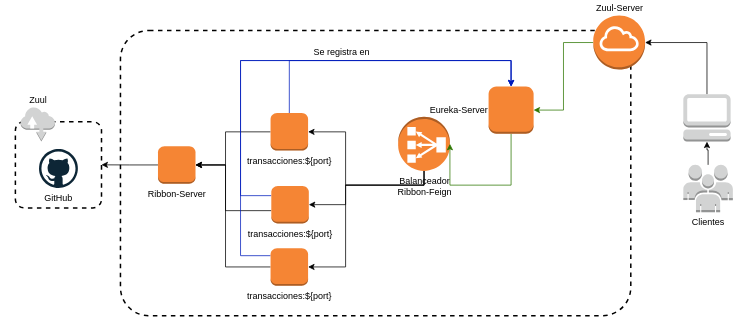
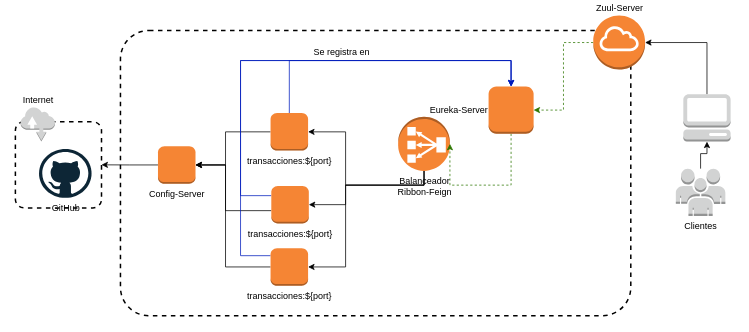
edge "Zuul-Server" -> "Eureka-Server": style solid -> dashed
node "Zuul": label "Zuul" -> "Internet"
node "GitHub": size 39x39 -> 53x49
edge "Eureka-Server" -> "Balanceador Ribbon-Feign": style solid -> dashed
node "Clientes": moved (708, 188) -> (700, 192)
node "Ribbon-Server": label "Ribbon-Server" -> "Config-Server"
